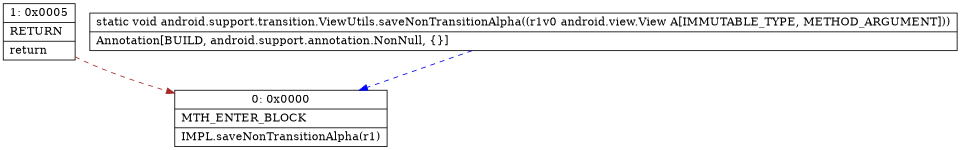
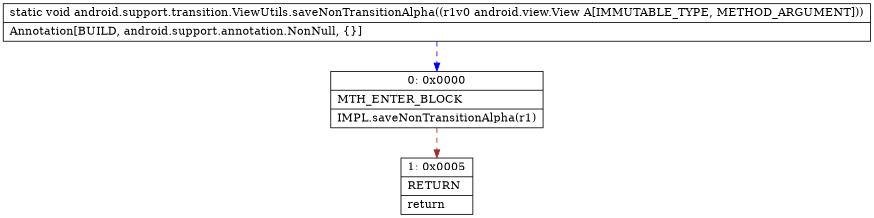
edge "1: 0x0005" -> "0: 0x0000": reversed
